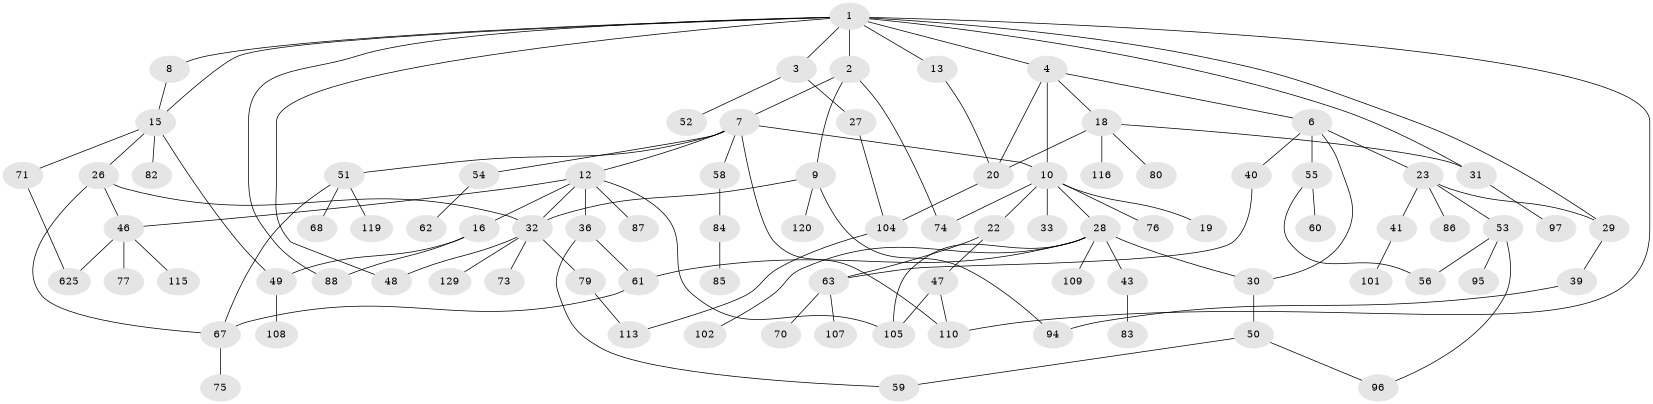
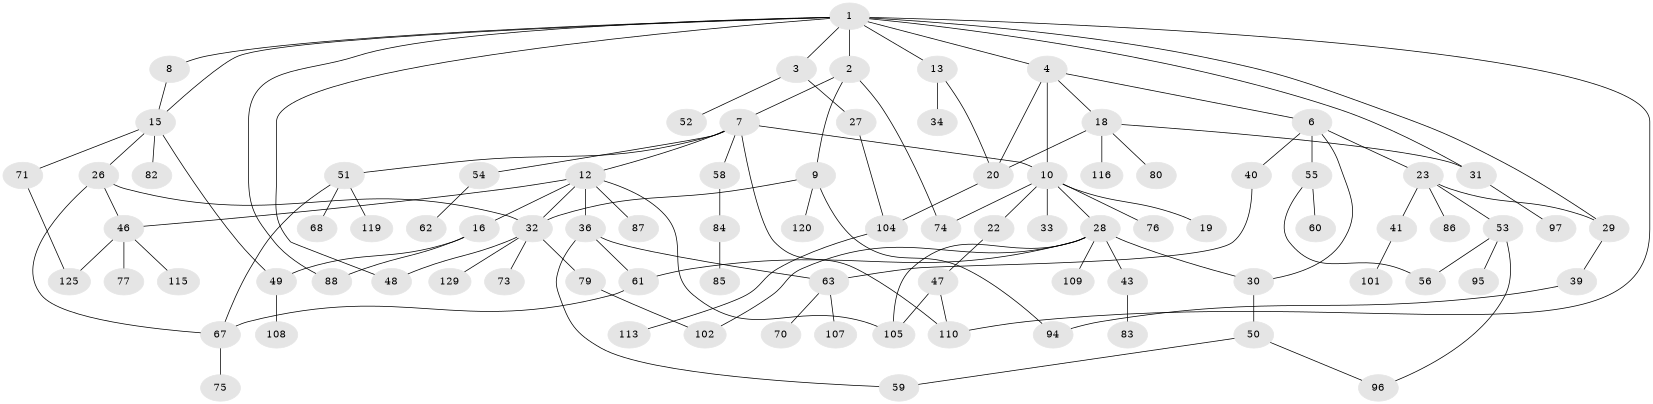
node "34": added
edge "22" -- "63": now "36" -- "63"
node "625": label "625" -> "125"
edge "79" -- "113": now "79" -- "102"
